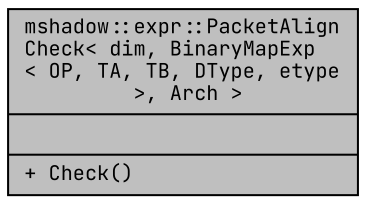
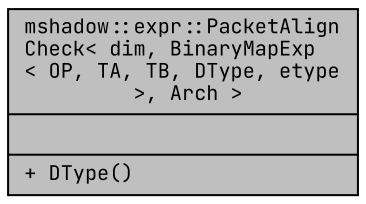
node "mshadow::expr::PacketAlign": text "+ Check()" -> "+ DType()"
